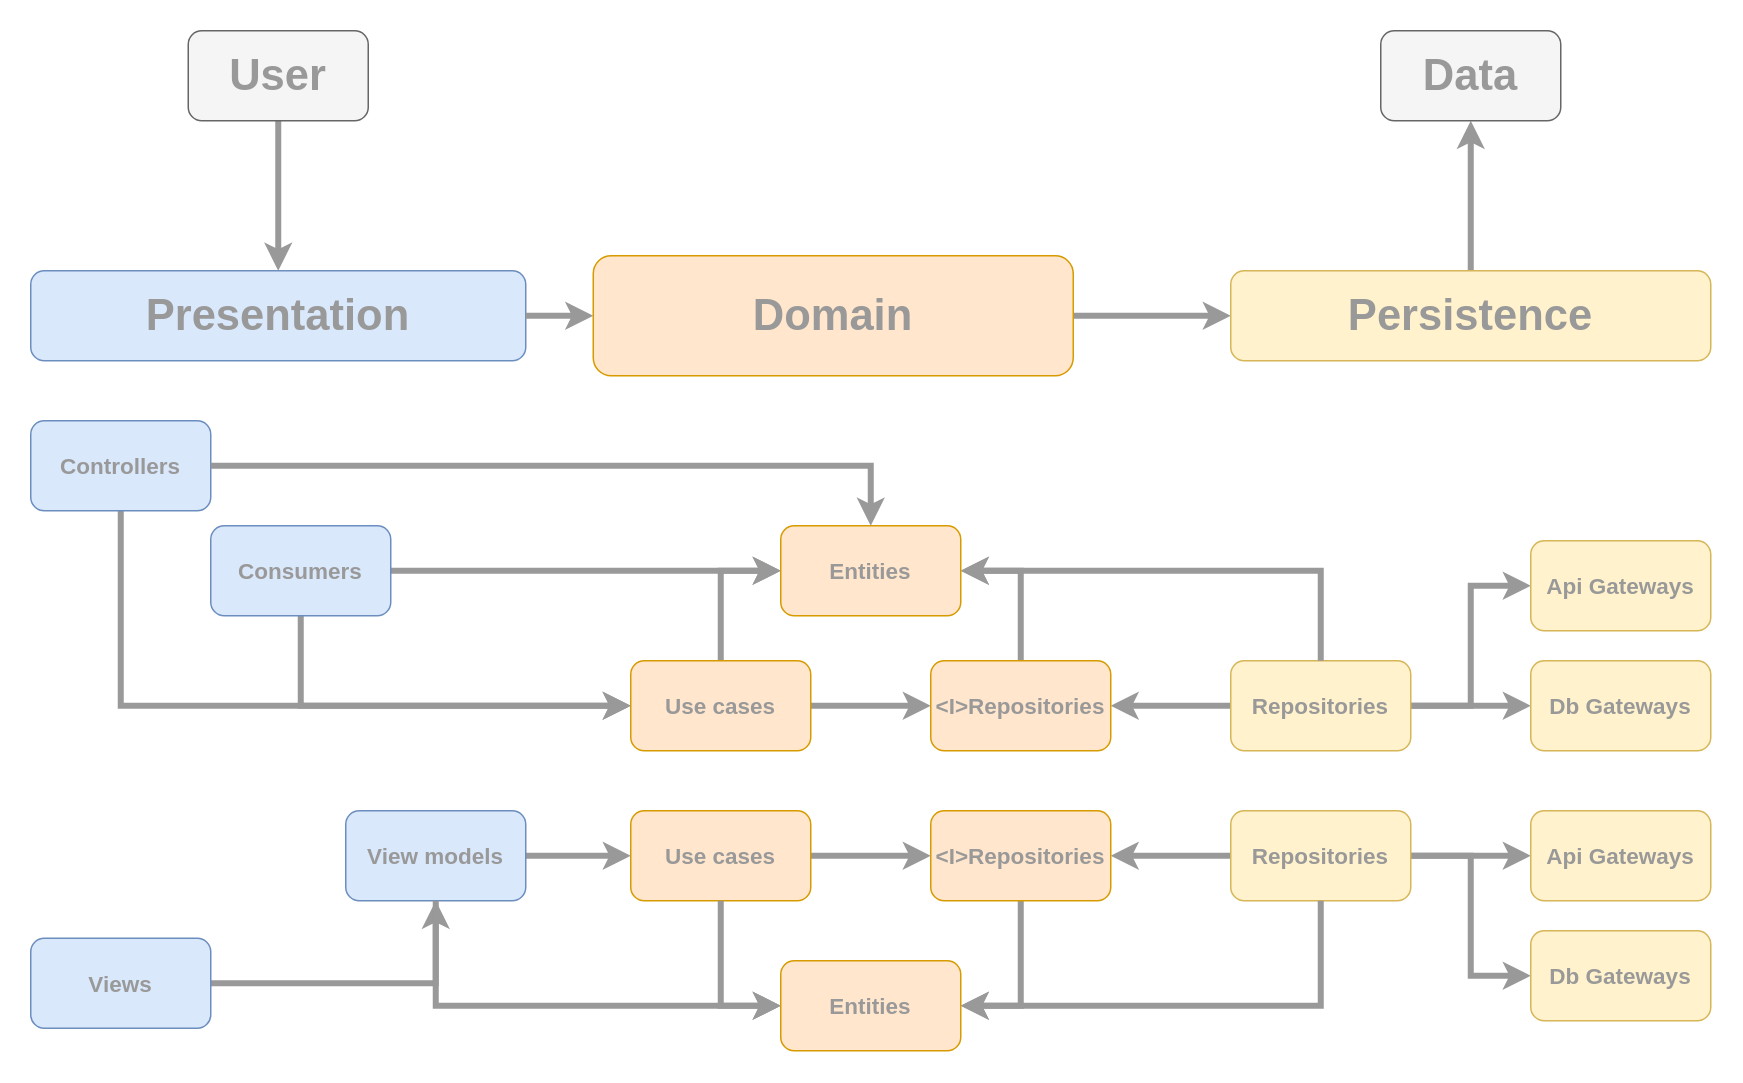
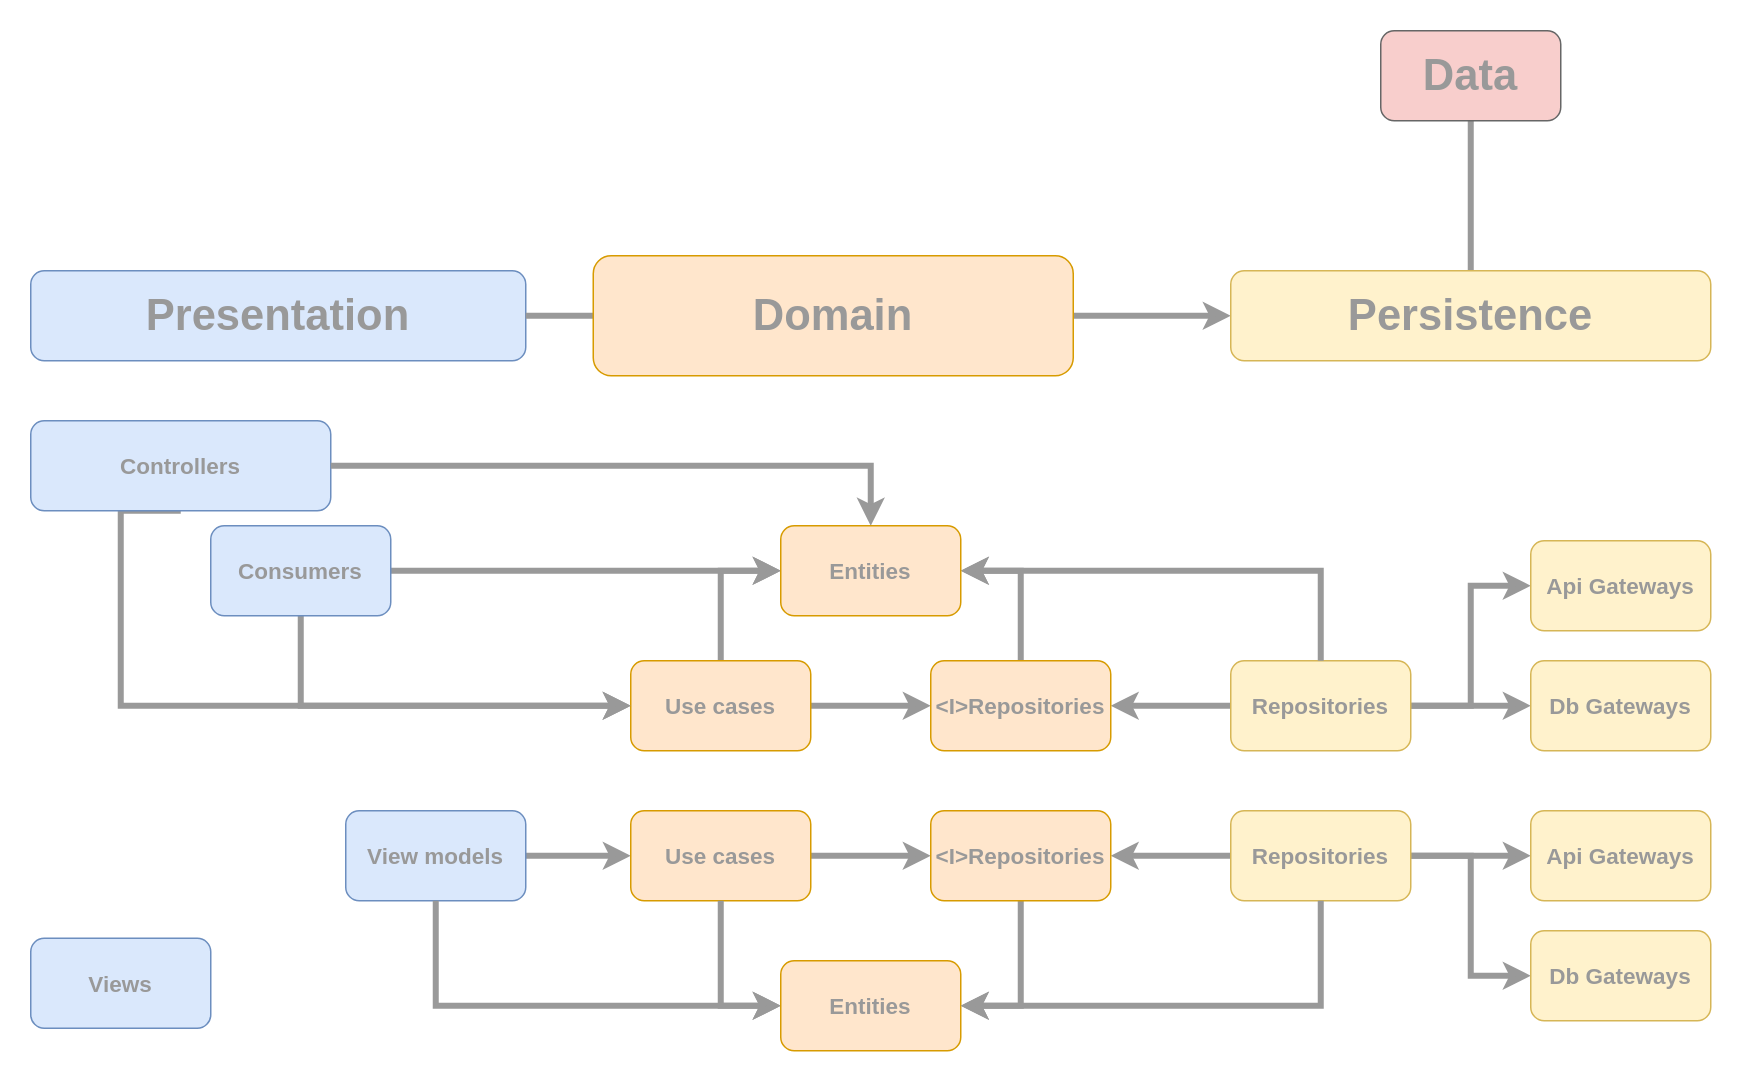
node "User": removed
node "Data": fillcolor #f5f5f5 -> #f8cecc
edge "Persistence" -> "Data": arrowhead classic -> none
edge "User" -> "Presentation": removed
edge "Presentation" -> "Domain": arrowhead classic -> none
node "Controllers": size 180x90 -> 300x90
edge "Views" -> "View models": removed
